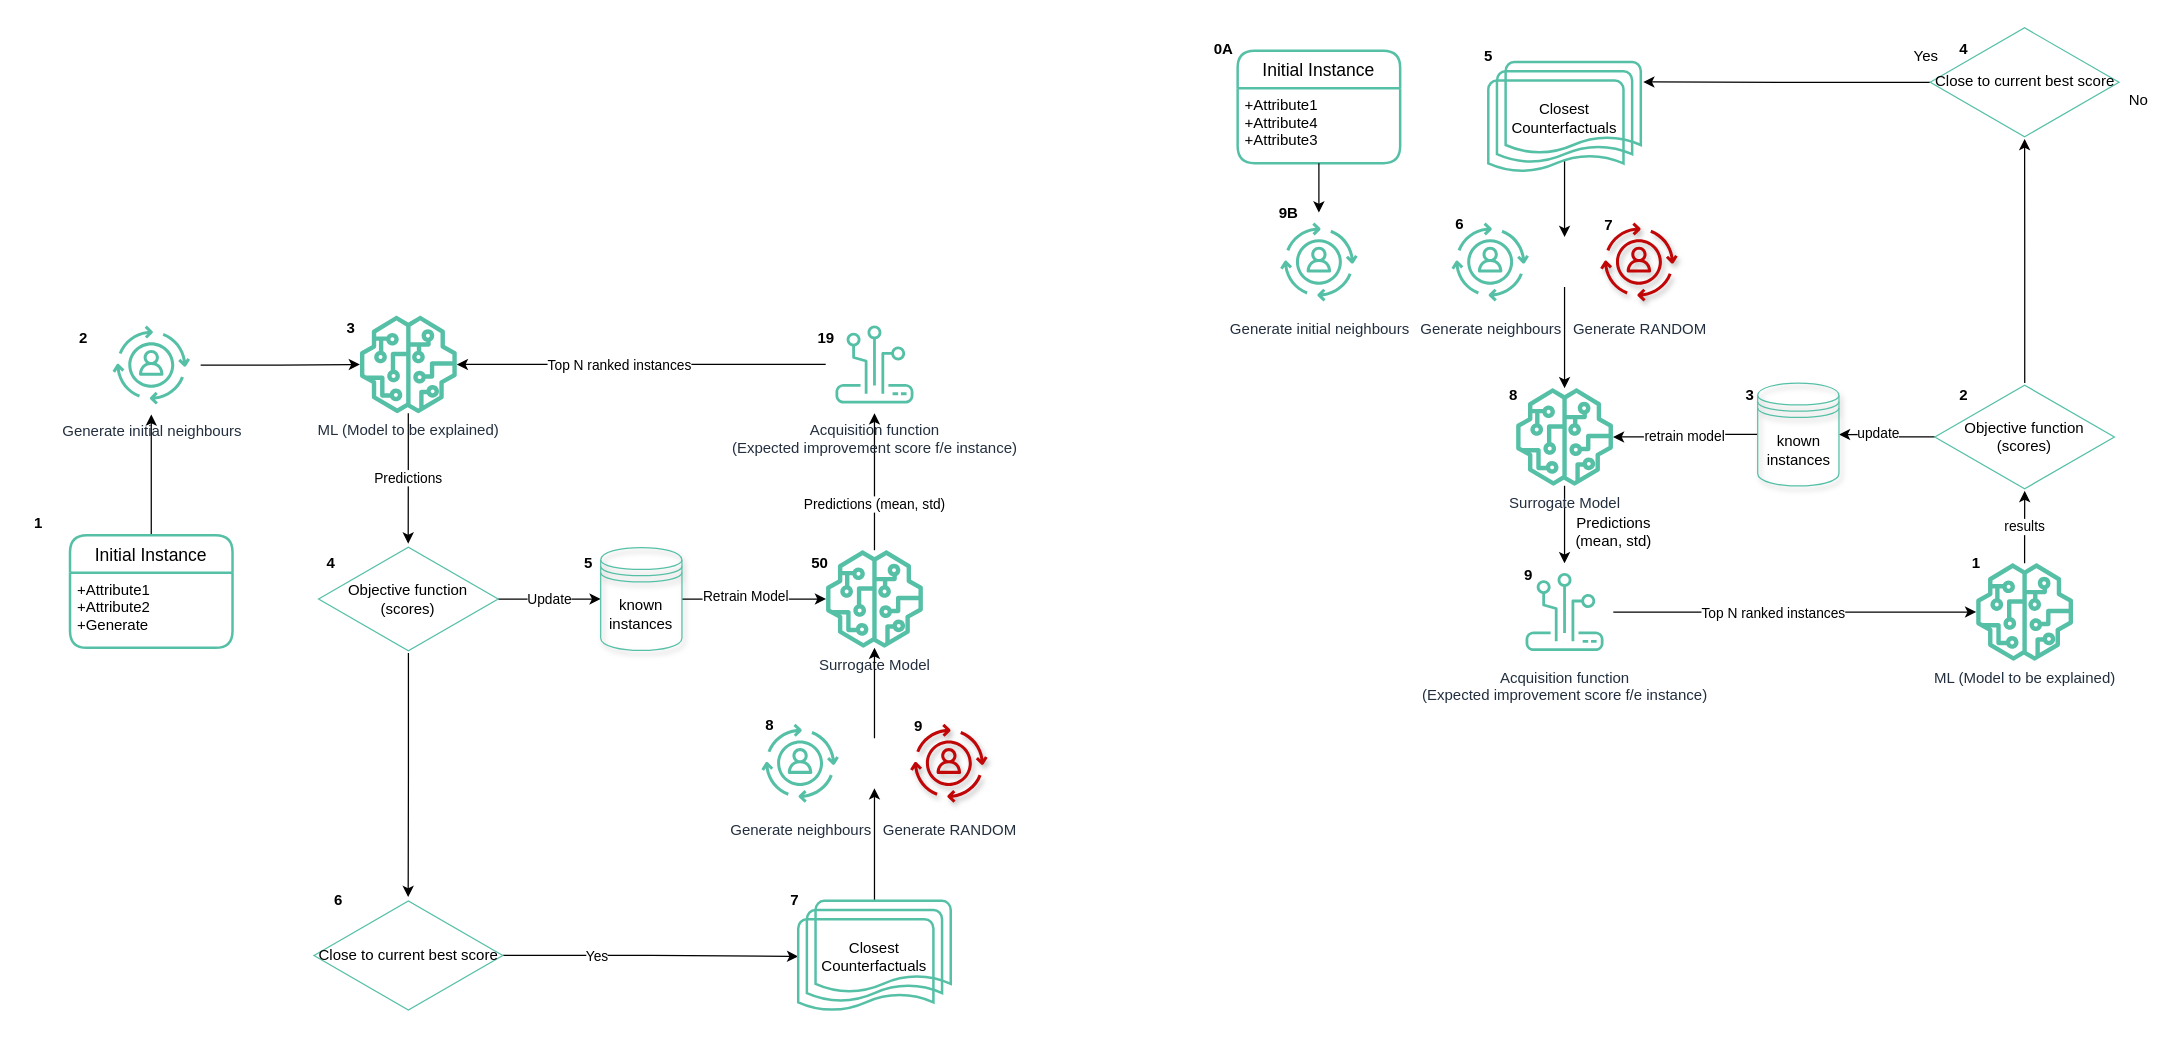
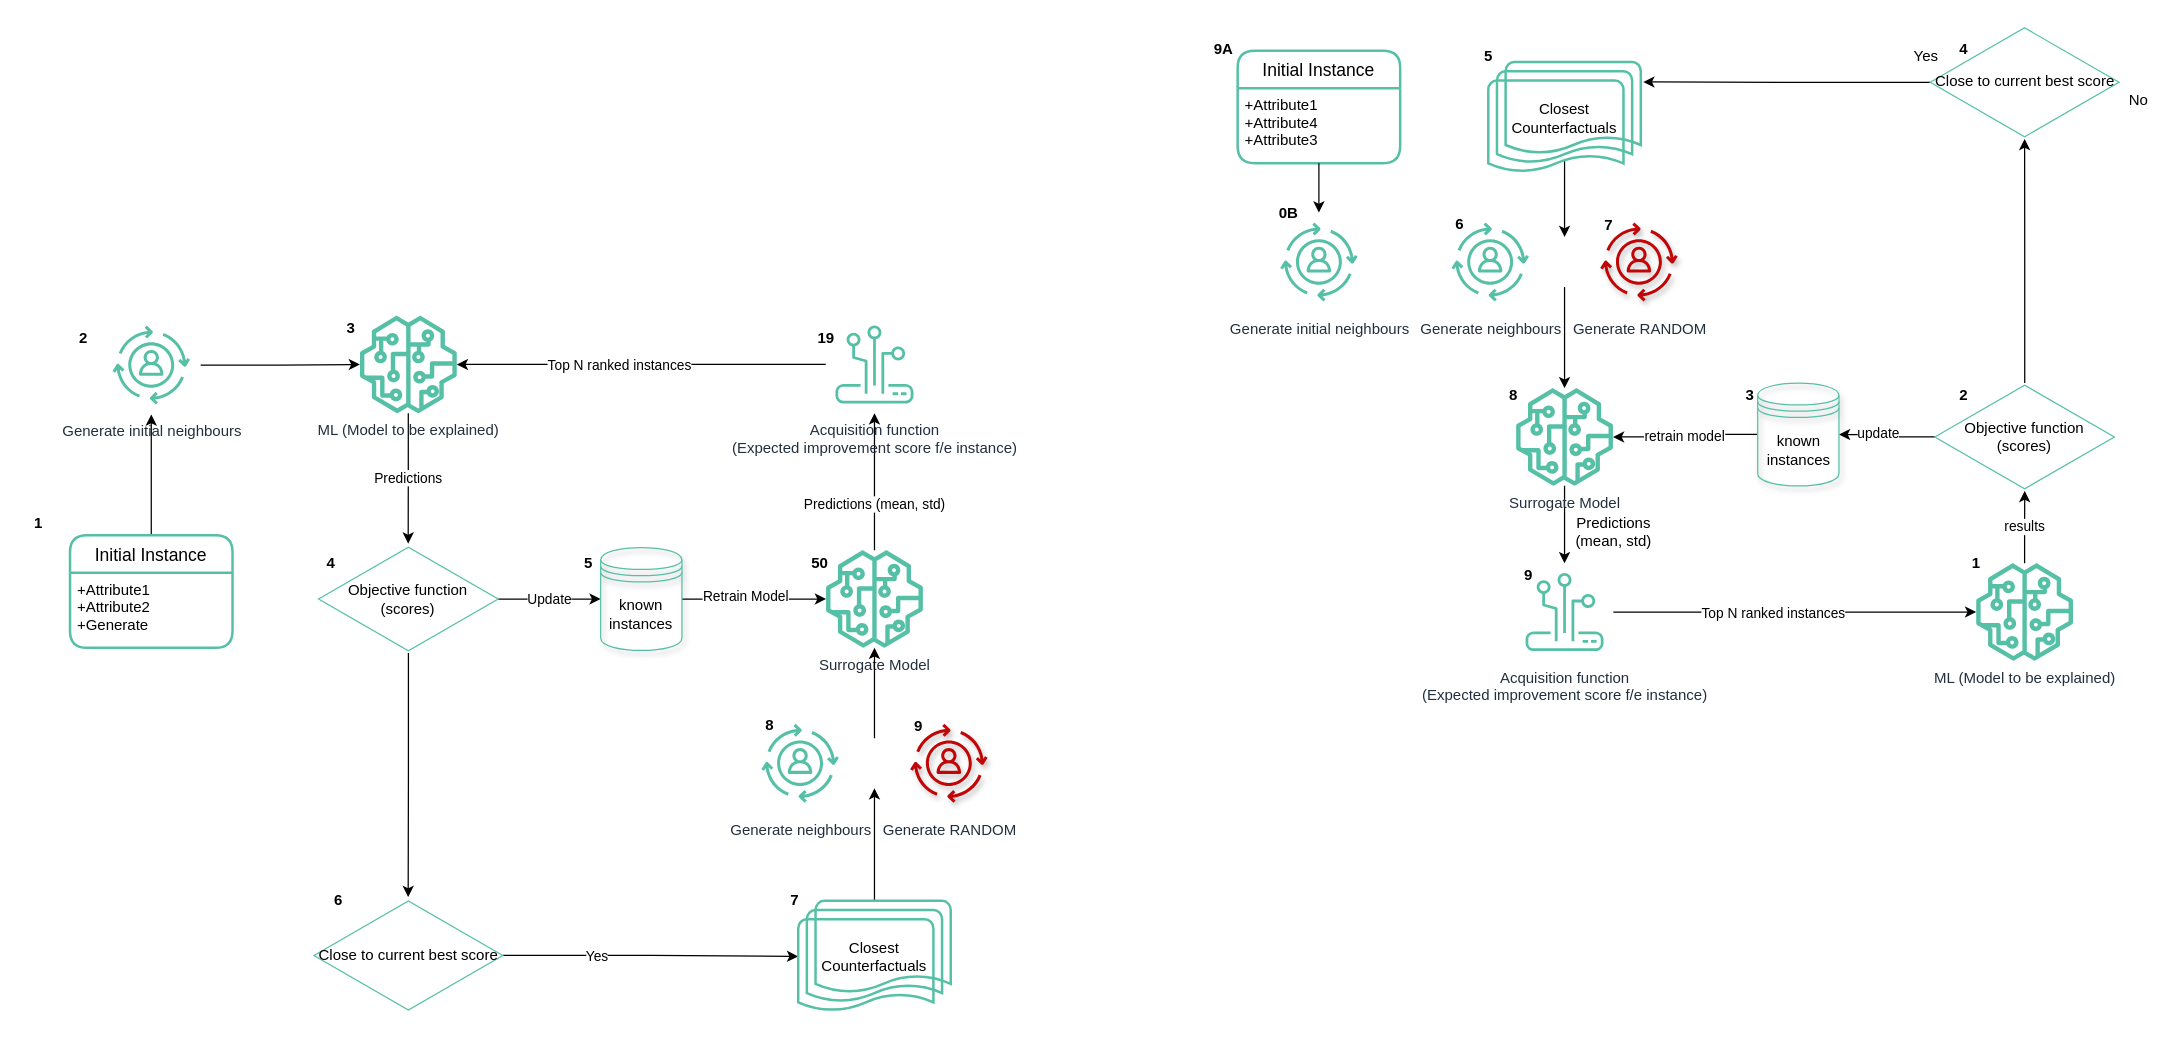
node "0A": label "0A" -> "9A"
node "9B": label "9B" -> "0B"
